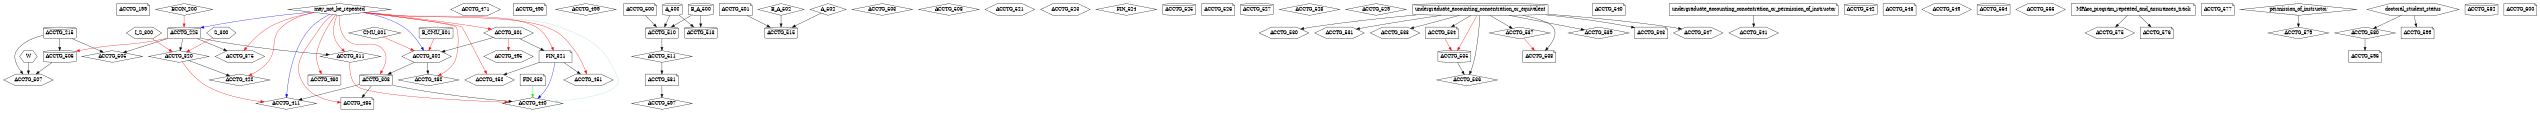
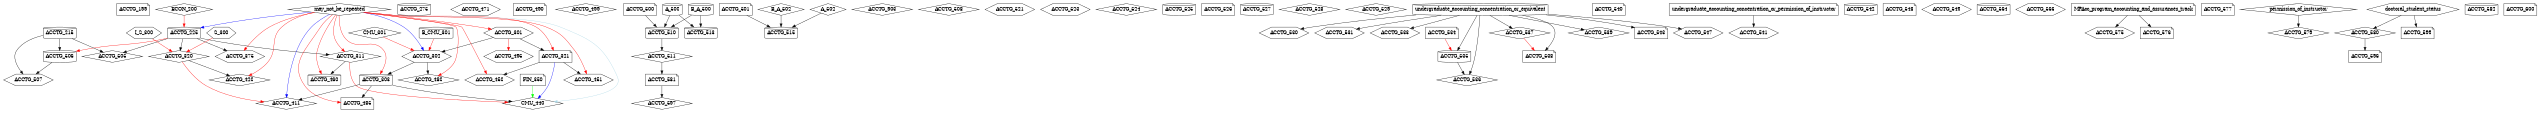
node "ACCTG_275": added
node "ACCTG_503": label "ACCTG_503" -> "ACCTG_903"
node "FIN_524": label "FIN_524" -> "ACCTG_524"
node "MPAcc_program_repeated_and_assurances_track": label "MPAcc_program_repeated_and_assurances_track" -> "MPAcc_program_accounting_and_assurances_track"
edge "undergraduate_accounting_concentration_or_equivalent" -> "ACCTG_534": removed
edge "undergraduate_accounting_concentration_or_equivalent" -> "ACCTG_535": color red -> black
node "W": removed
node "FIN_321": label "FIN_321" -> "ACCTG_321"
edge "ACCTG_311" -> "ACCTG_460": added
node "ACCTG_440": label "ACCTG_440" -> "CMU_440"
